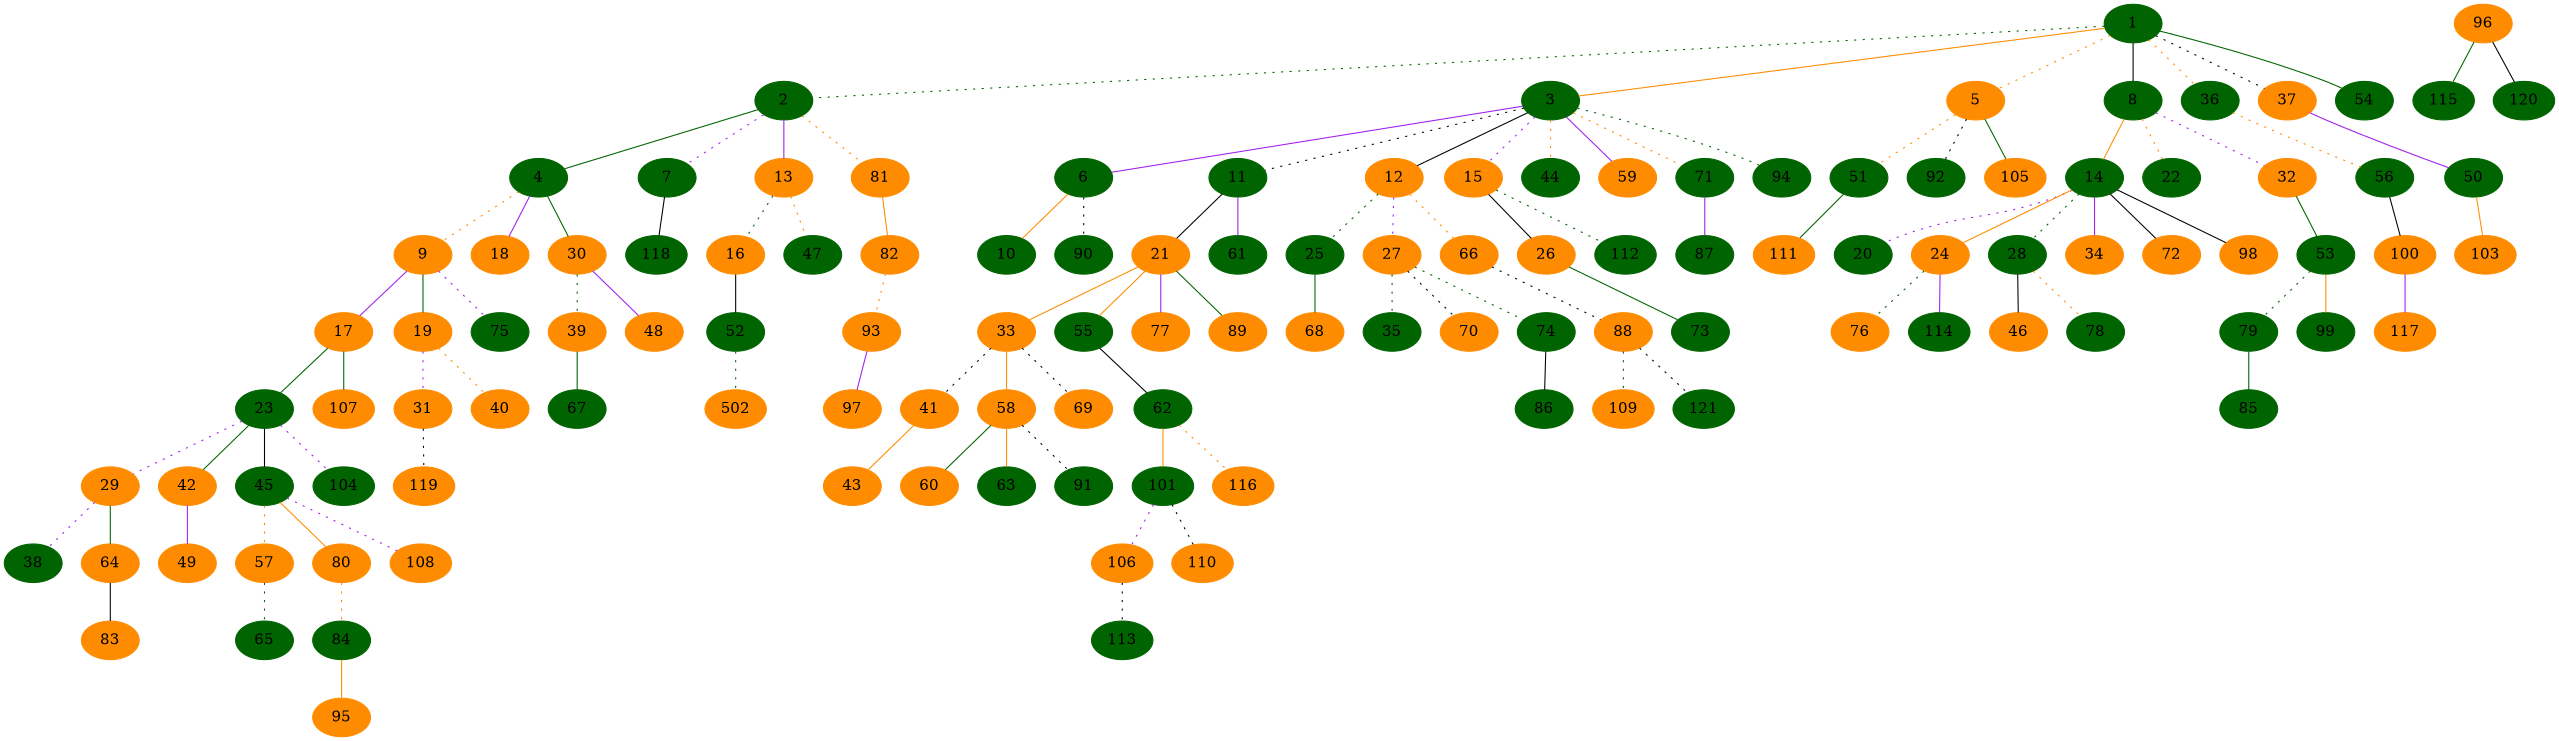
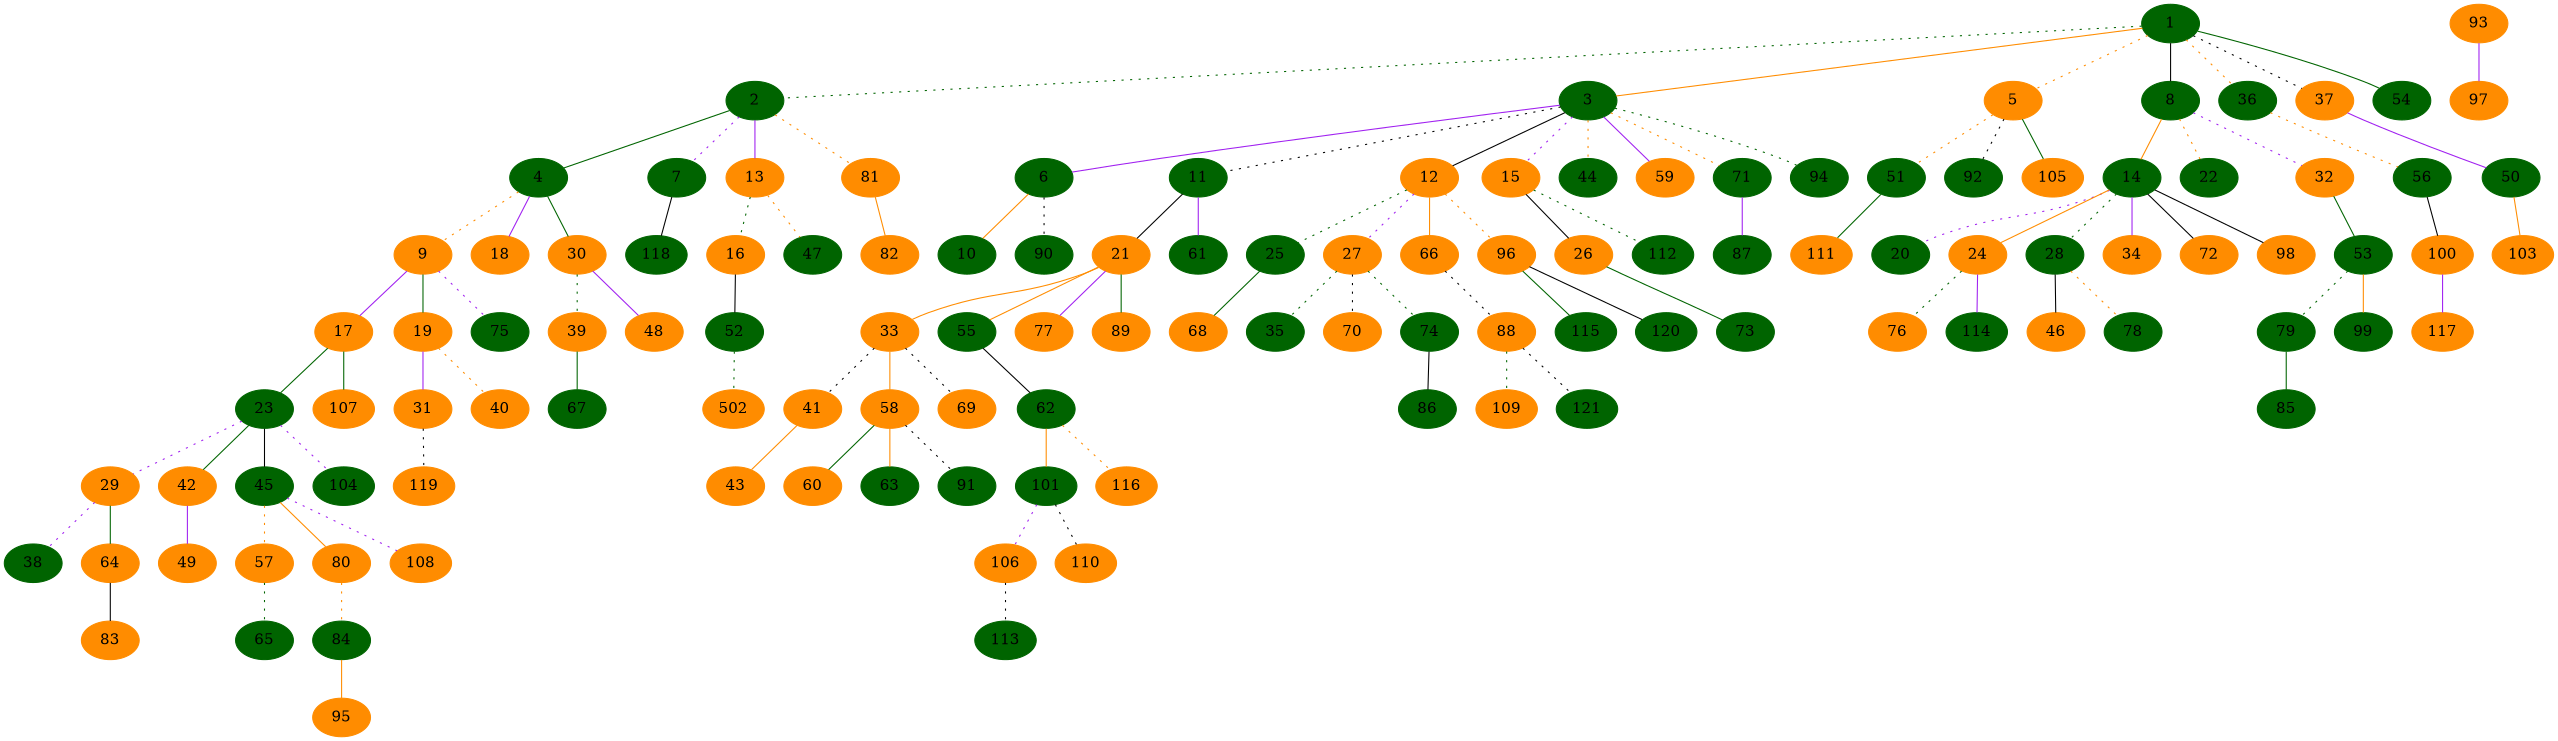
edge "12" -- "66": style dotted -> solid
edge "12" -- "96": added
edge "82" -- "93": removed
edge "19" -- "31": style dotted -> solid
